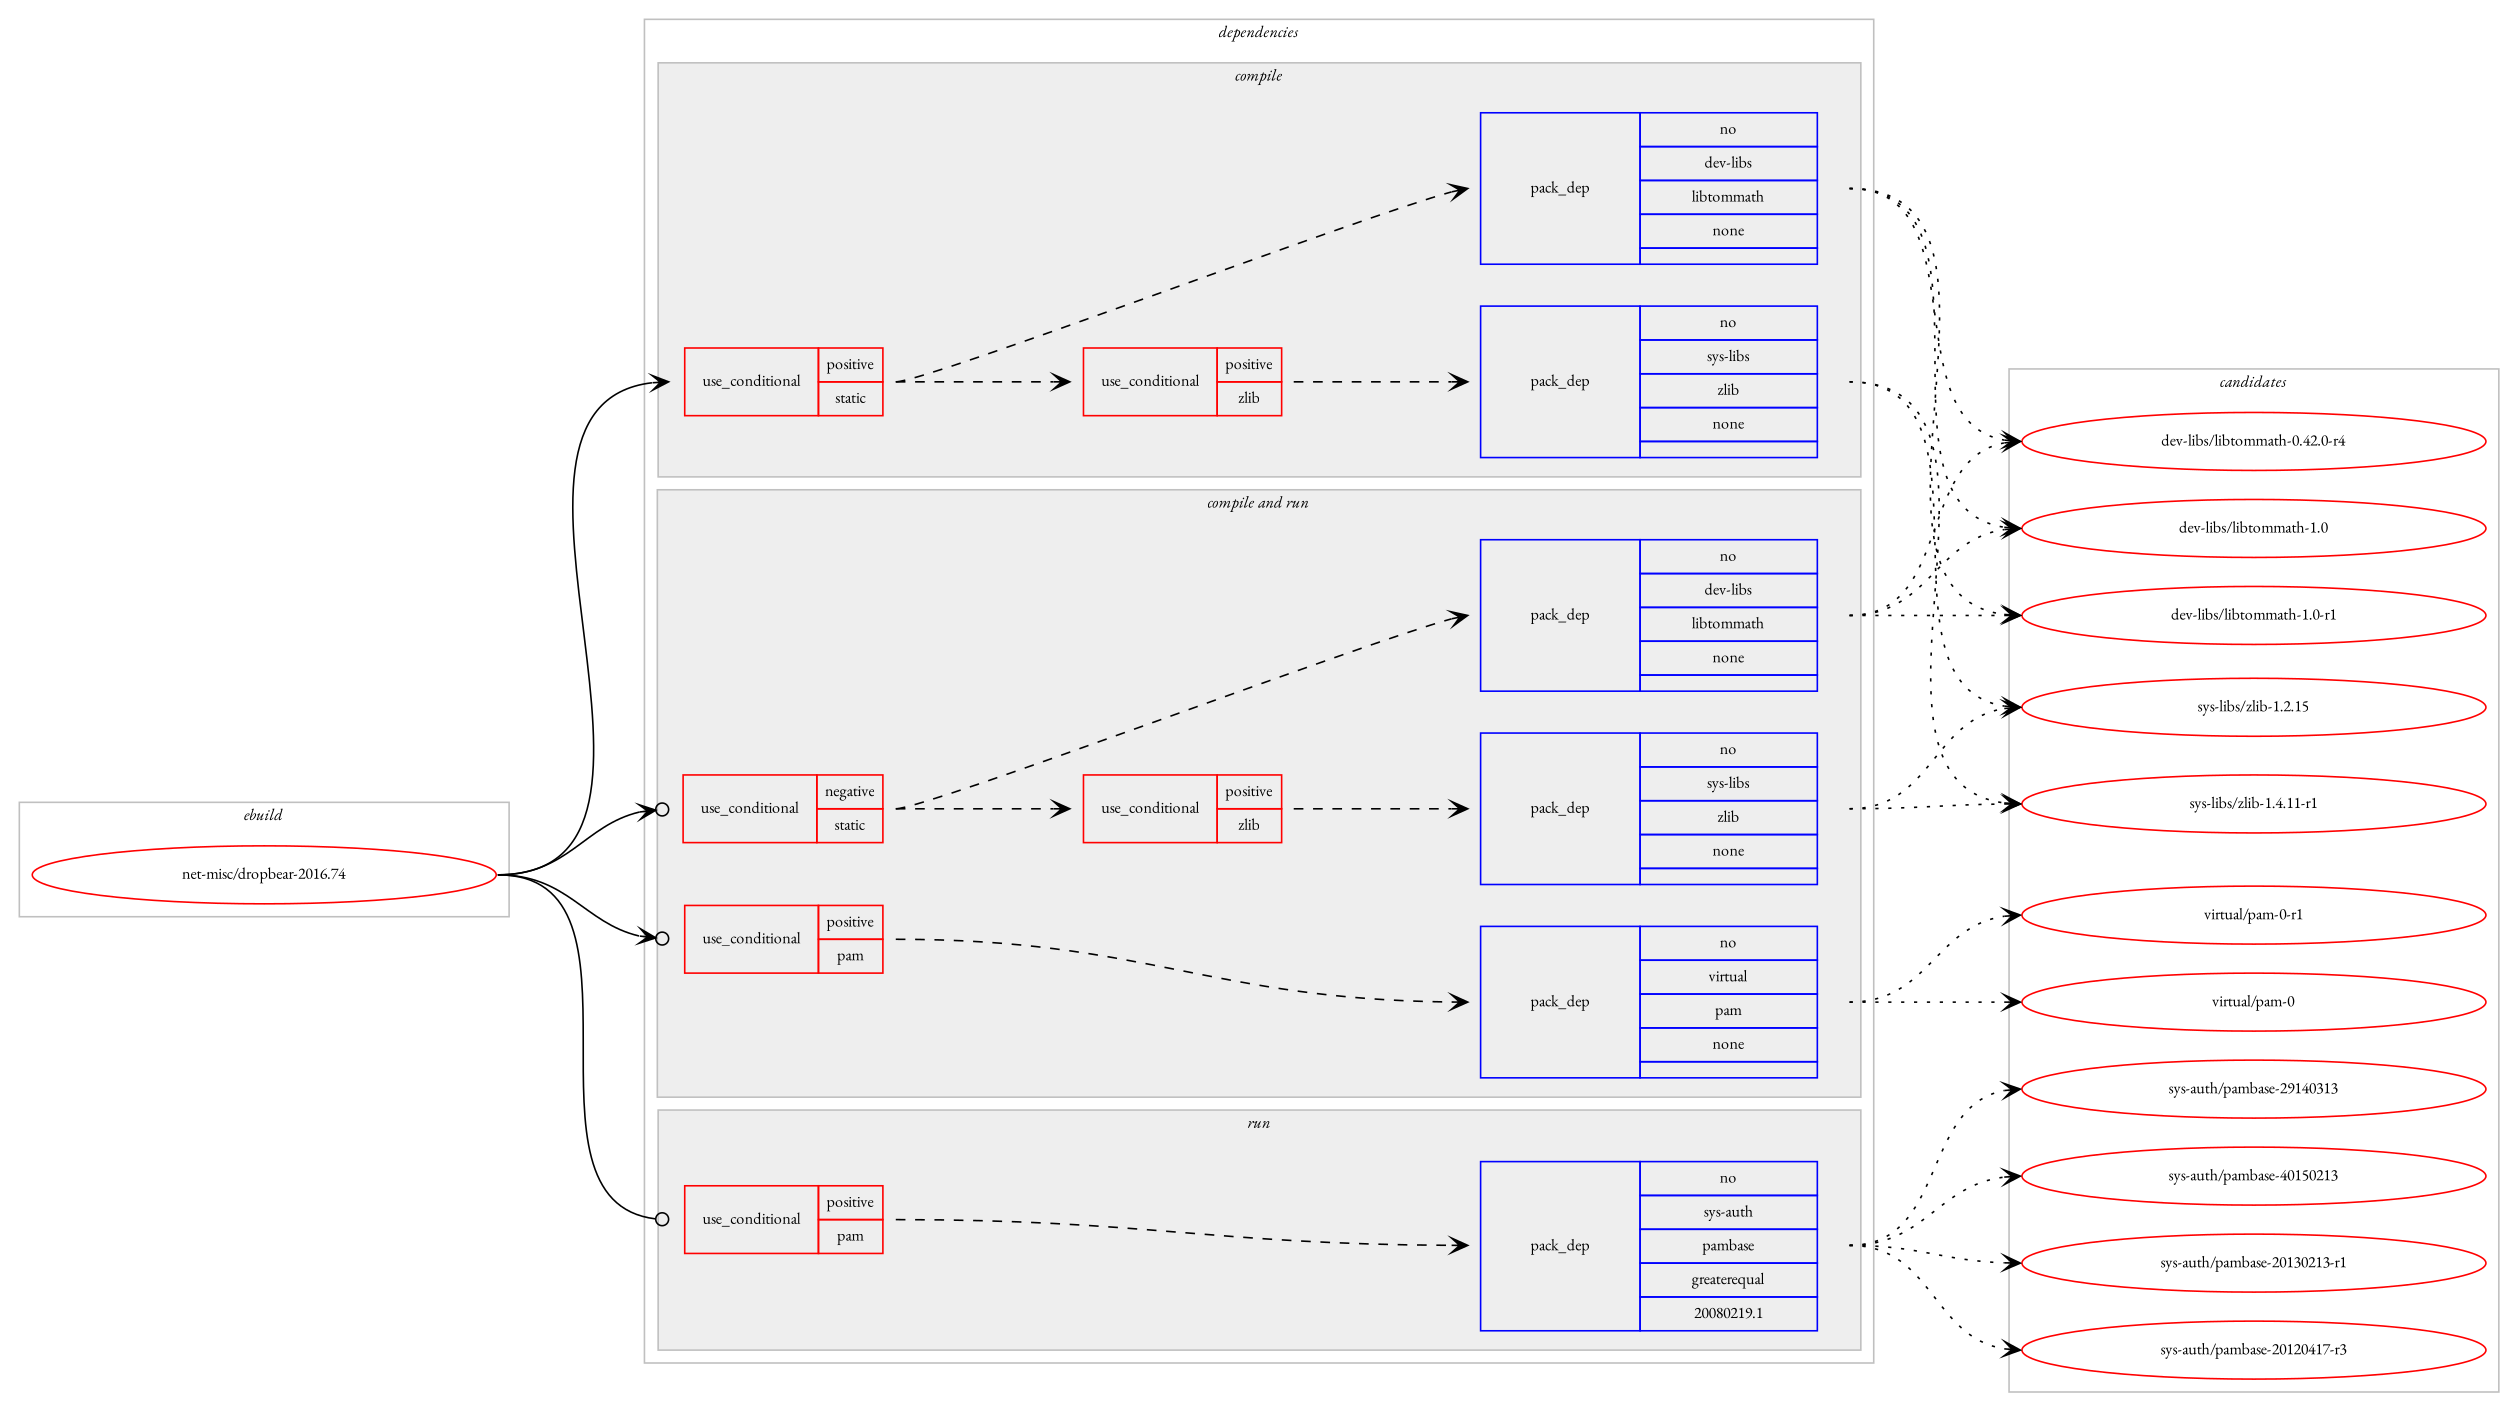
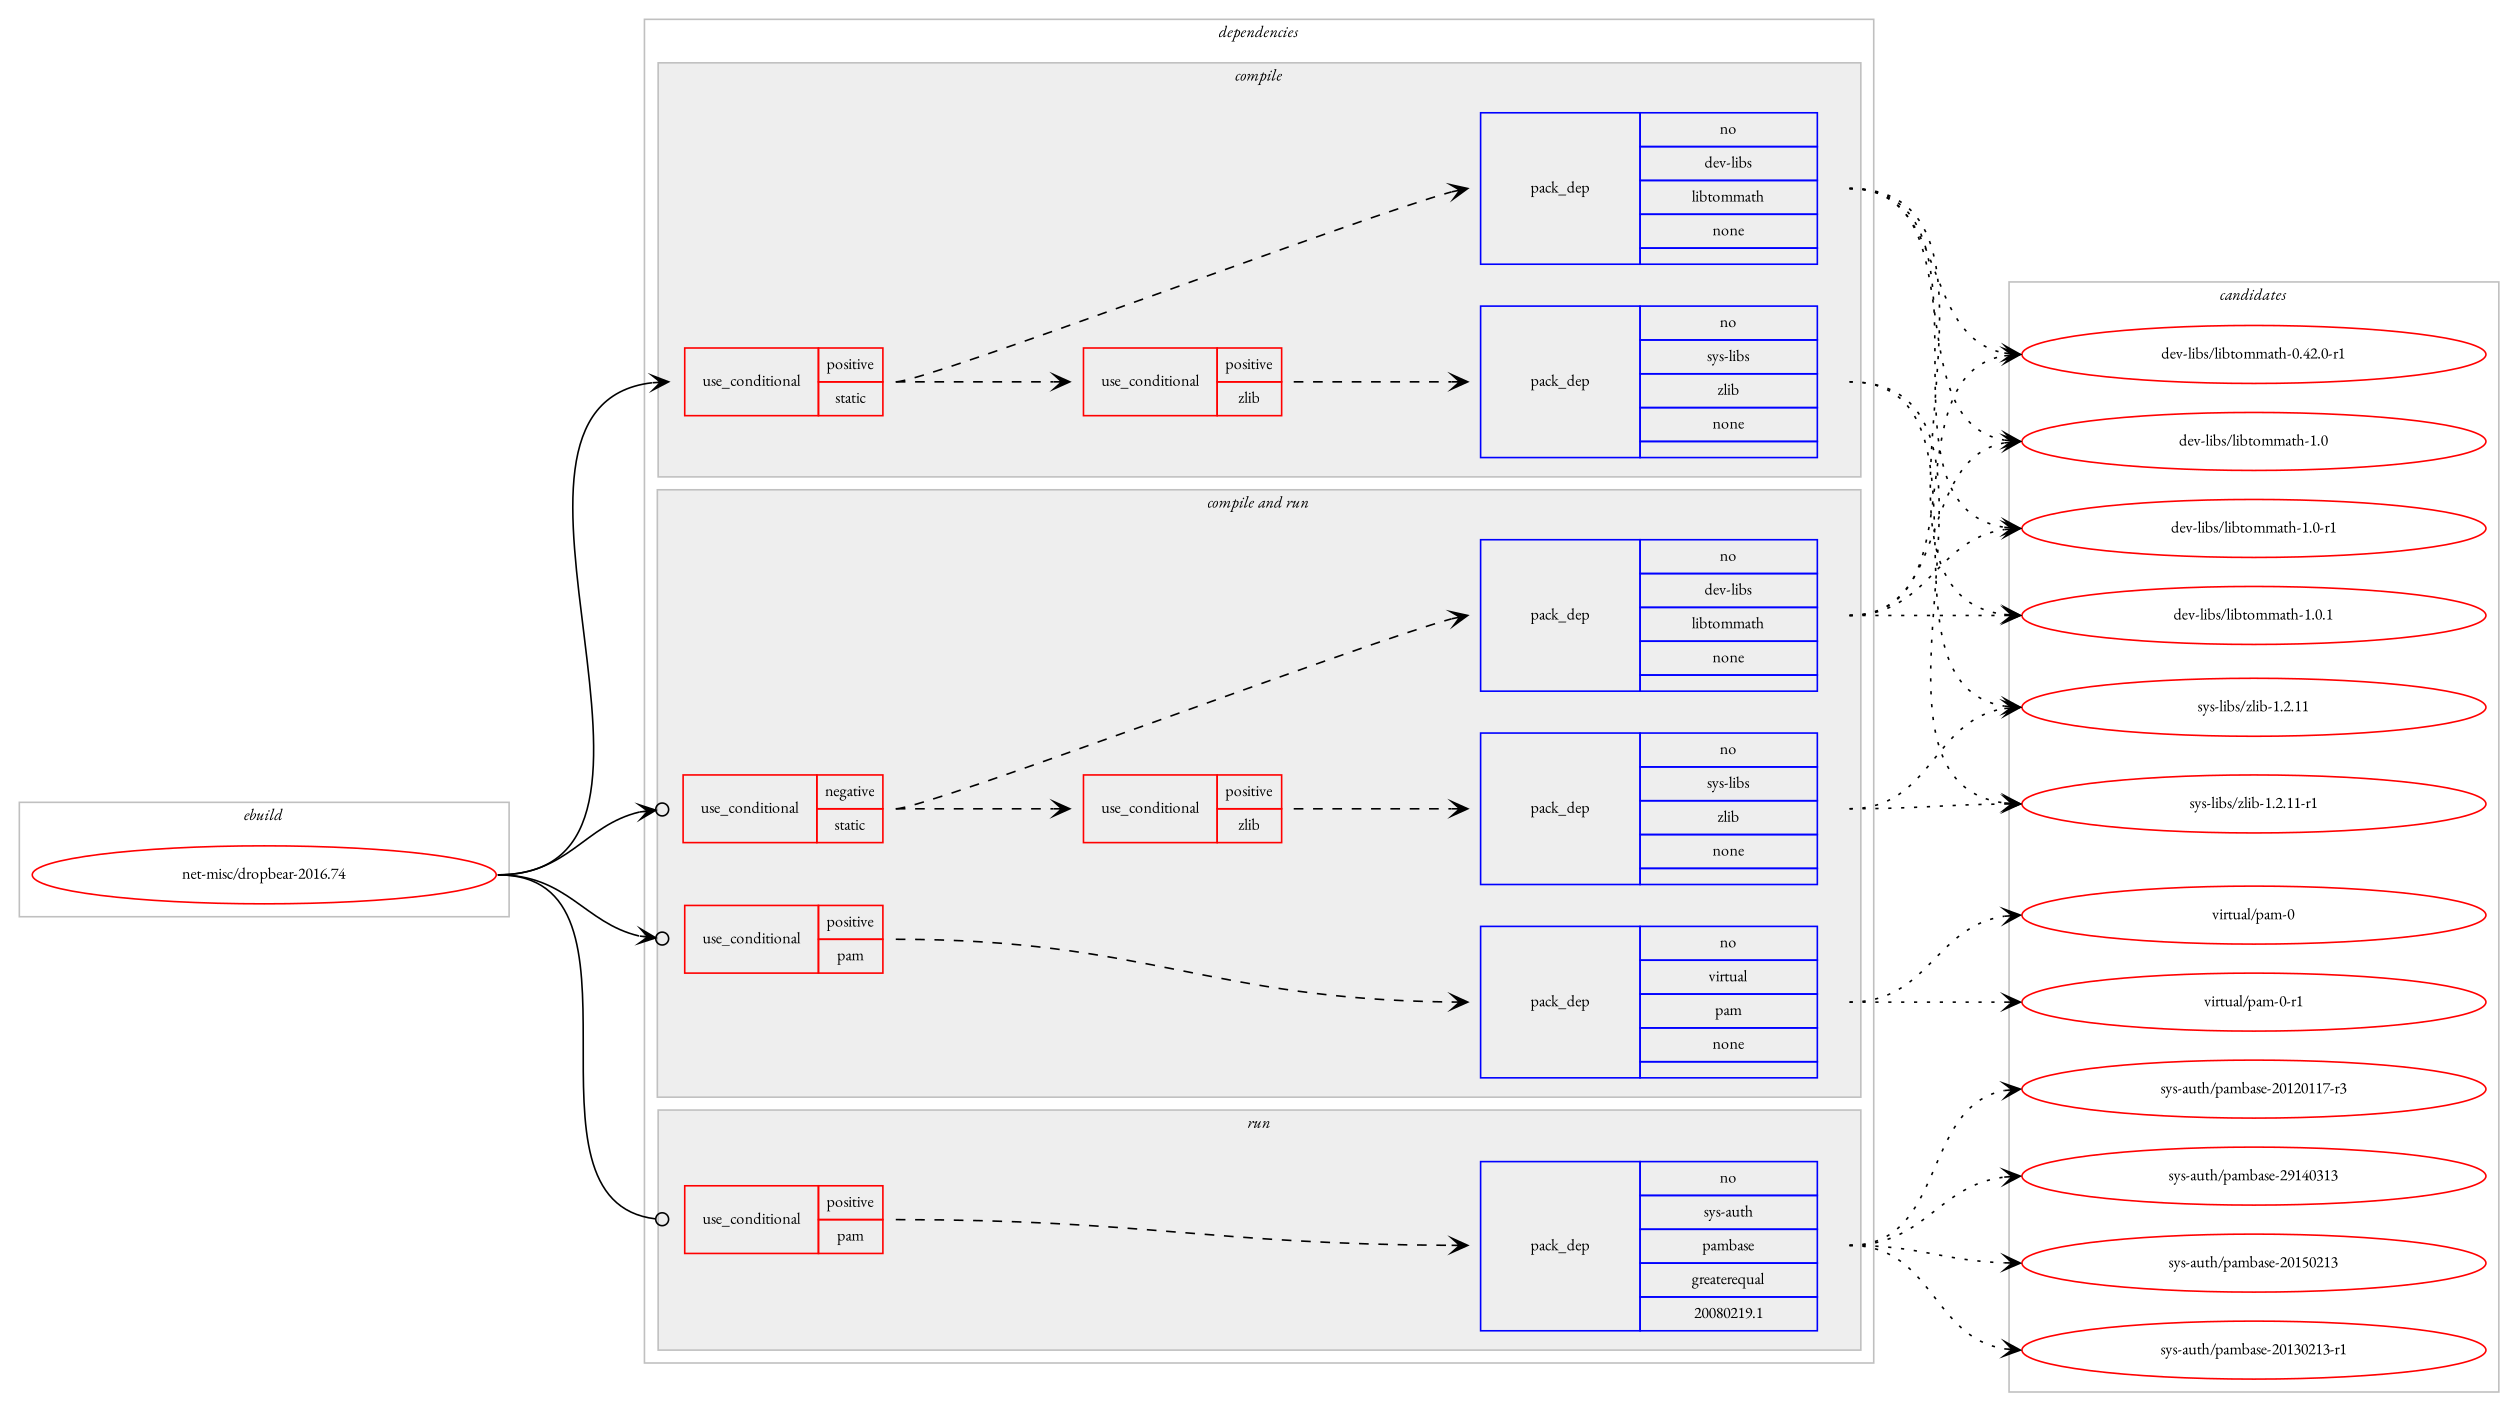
node "dev-libs/libtommath-0.42.0-r4": label "dev-libs/libtommath-0.42.0-r4" -> "dev-libs/libtommath-0.42.0-r1"
node "dev-libs/libtommath-1.0.1": added
node "sys-libs/zlib-1.2.15": label "sys-libs/zlib-1.2.15" -> "sys-libs/zlib-1.2.11"
node "sys-libs/zlib-1.4.11-r1": label "sys-libs/zlib-1.4.11-r1" -> "sys-libs/zlib-1.2.11-r1"
node "sys-auth/pambase-40150213": label "sys-auth/pambase-40150213" -> "sys-auth/pambase-20150213"
node "sys-auth/pambase-20120417-r3": label "sys-auth/pambase-20120417-r3" -> "sys-auth/pambase-20120117-r3"
